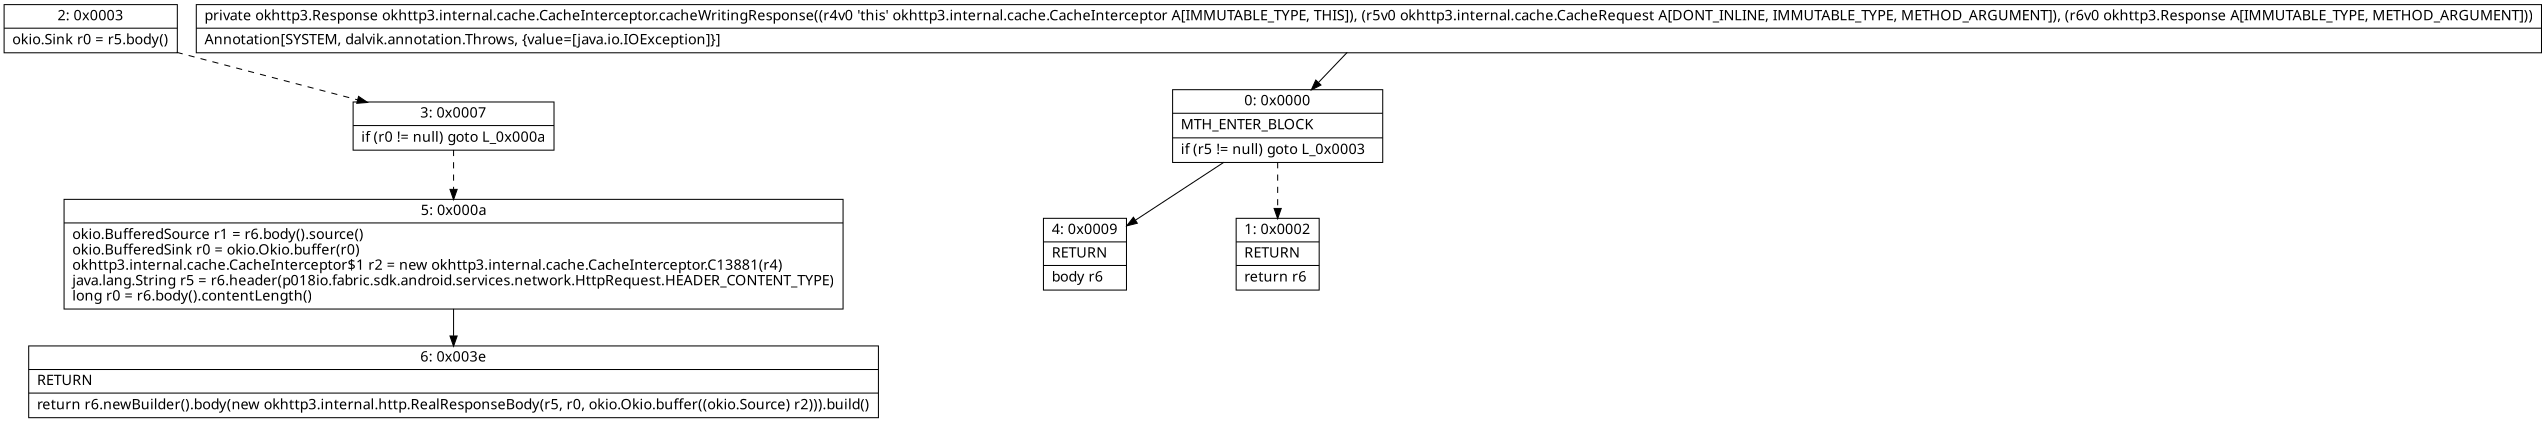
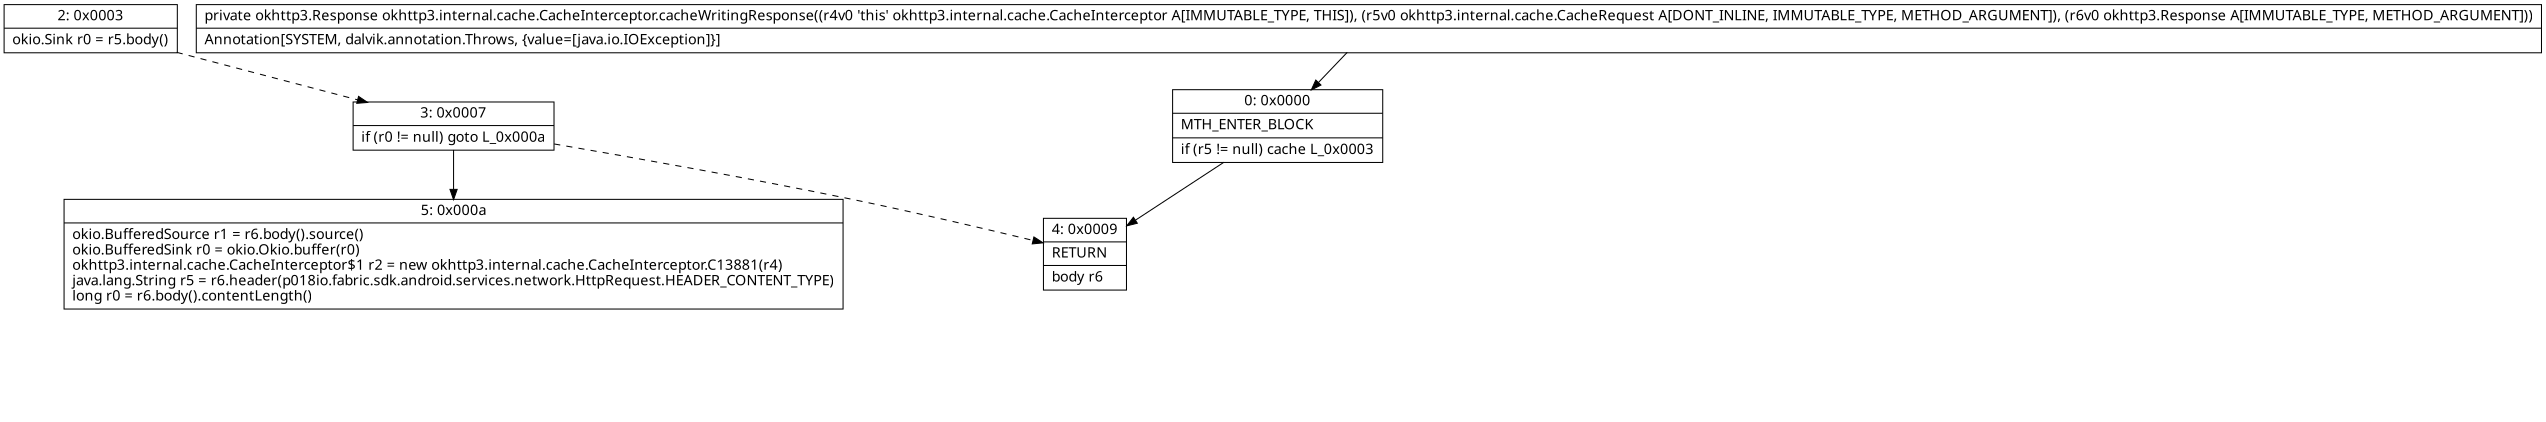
node "0: 0x0000": text "if (r5 != null) goto L_0x0003" -> "if (r5 != null) cache L_0x0003"
edge "3: 0x0007" -> "5: 0x000a": style dashed -> solid
edge "3: 0x0007" -> "4: 0x0009": added
node "1: 0x0002": removed
node "6: 0x003e": removed
